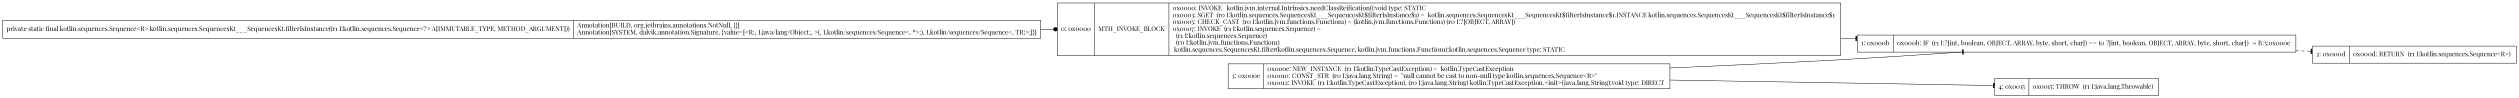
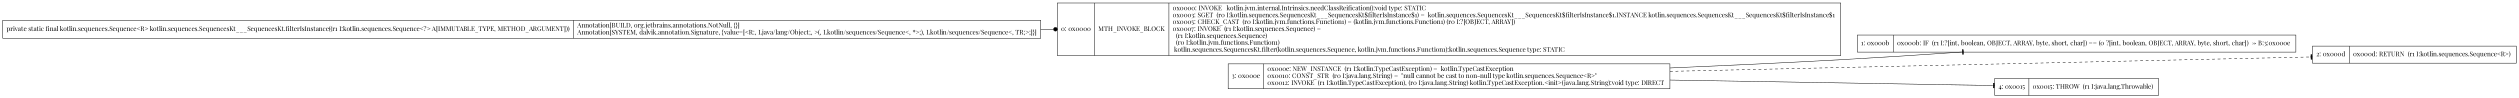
edge "0: 0x0000" -> "1: 0x000b": removed
edge "1: 0x000b" -> "2: 0x000d": now "3: 0x000e" -> "2: 0x000d"
